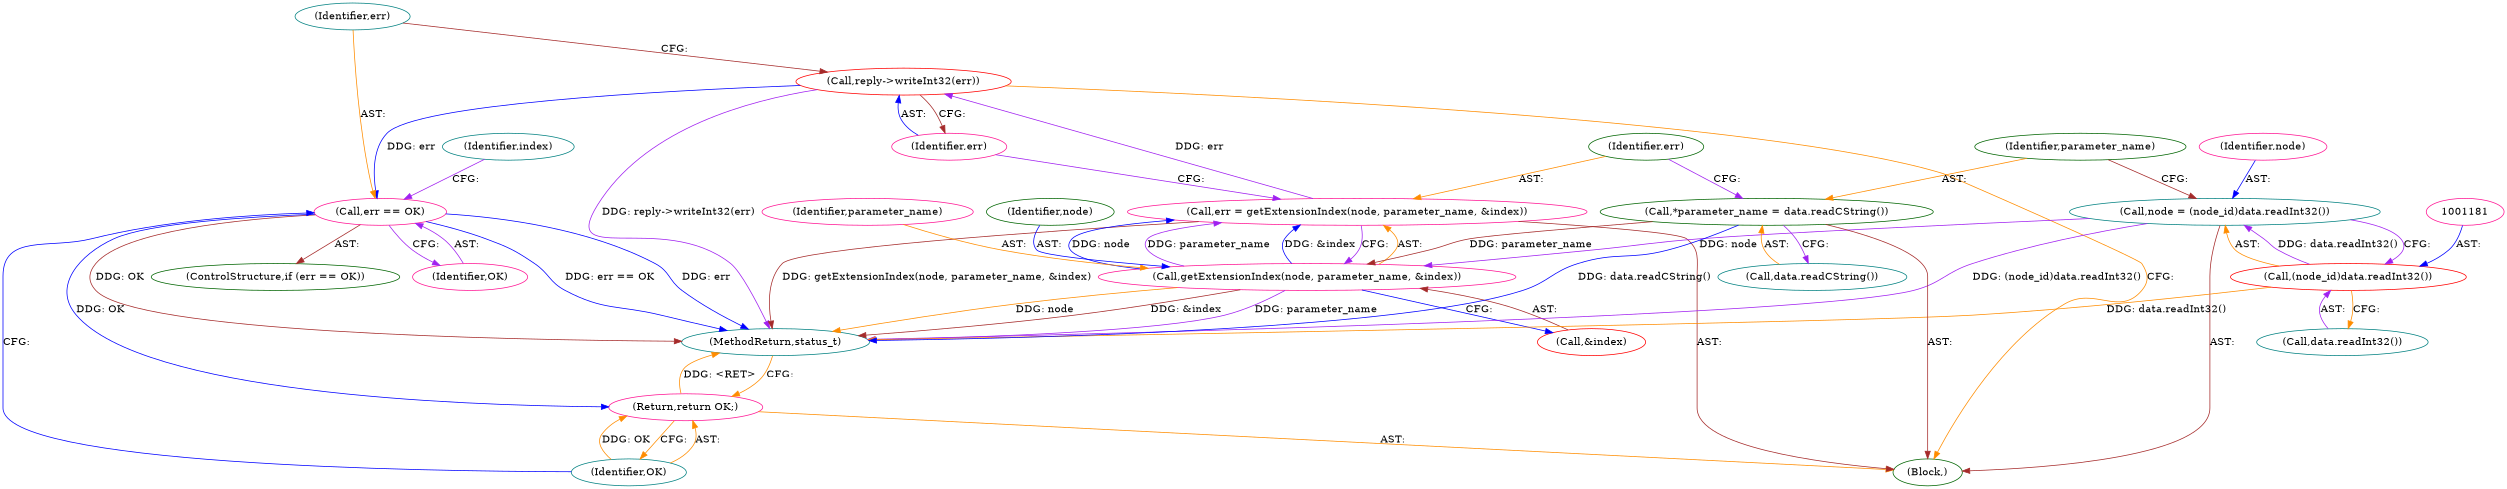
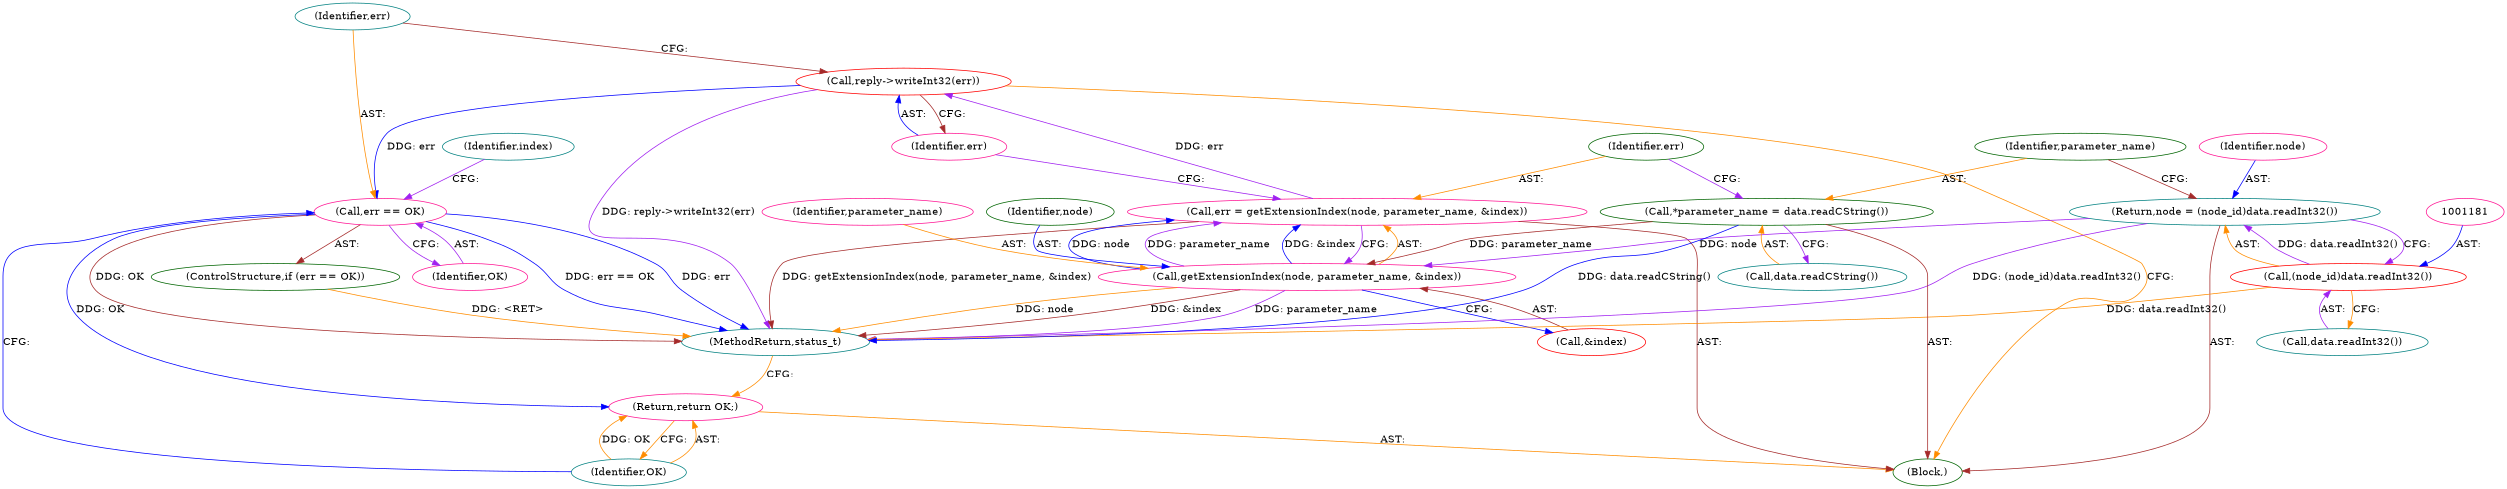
node "(Call,node = (node_id)data.readInt32())": label "(Call,node = (node_id)data.readInt32())" -> "(Return,node = (node_id)data.readInt32())"
edge "(Return,return OK;)" -> "(MethodReturn,status_t)": now "(ControlStructure,if (err == OK))" -> "(MethodReturn,status_t)"
